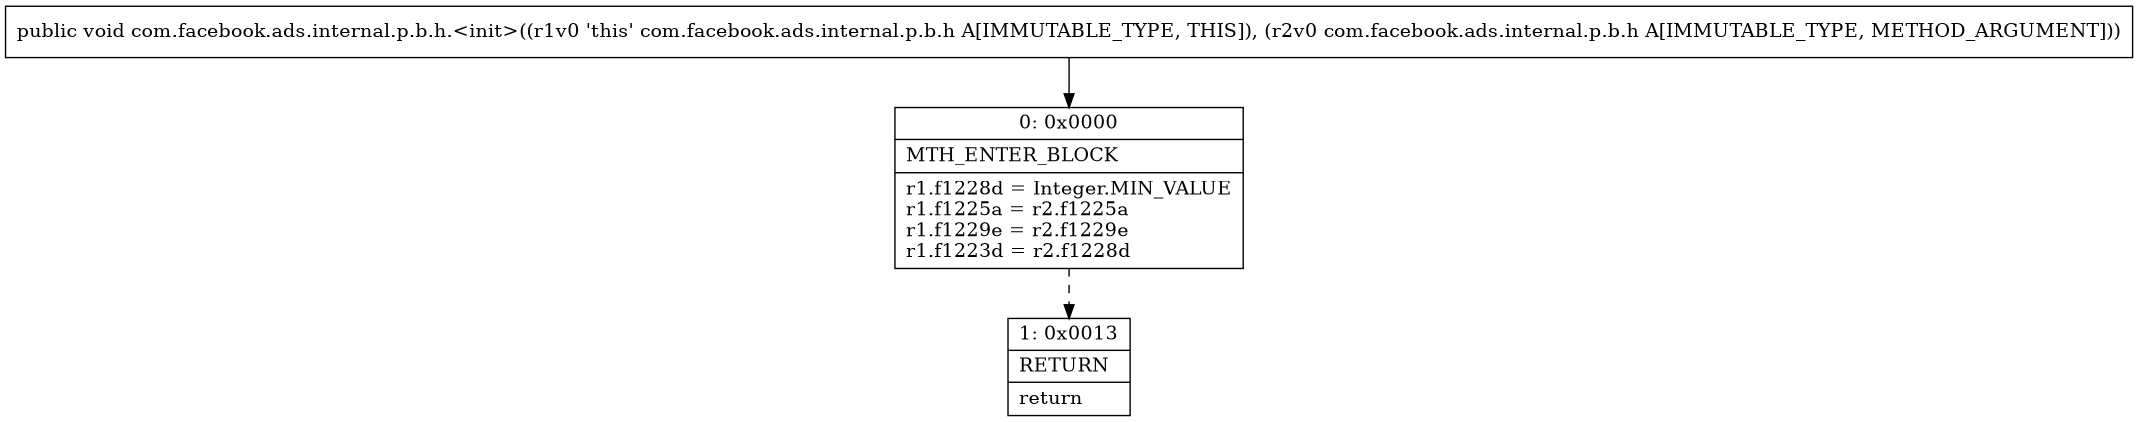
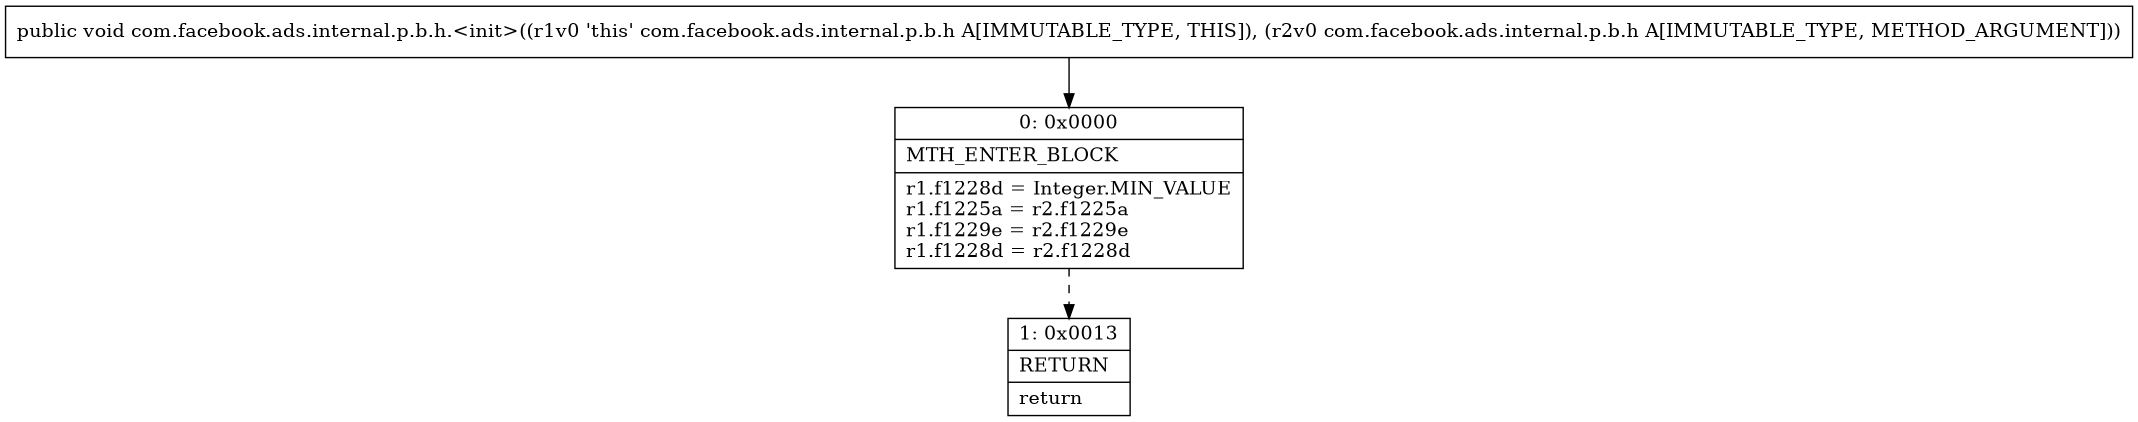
node "0: 0x0000": text "r1.f1223d = r2.f1228d" -> "r1.f1228d = r2.f1228d"
